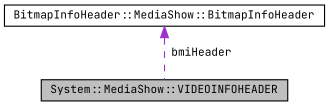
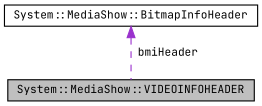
node "BitmapInfoHeader::MediaShow::BitmapInfoHeader": label "BitmapInfoHeader::MediaShow::BitmapInfoHeader" -> "System::MediaShow::BitmapInfoHeader"
